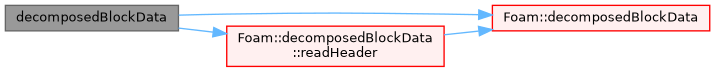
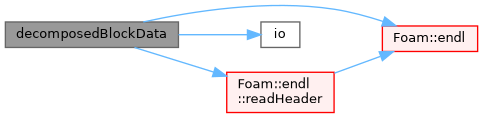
node "Foam::decomposedBlockData": label "Foam::decomposedBlockData" -> "Foam::endl"
node "io": added
node "Foam::decomposedBlockData ::readHeader": label "Foam::decomposedBlockData ::readHeader" -> "Foam::endl ::readHeader"
